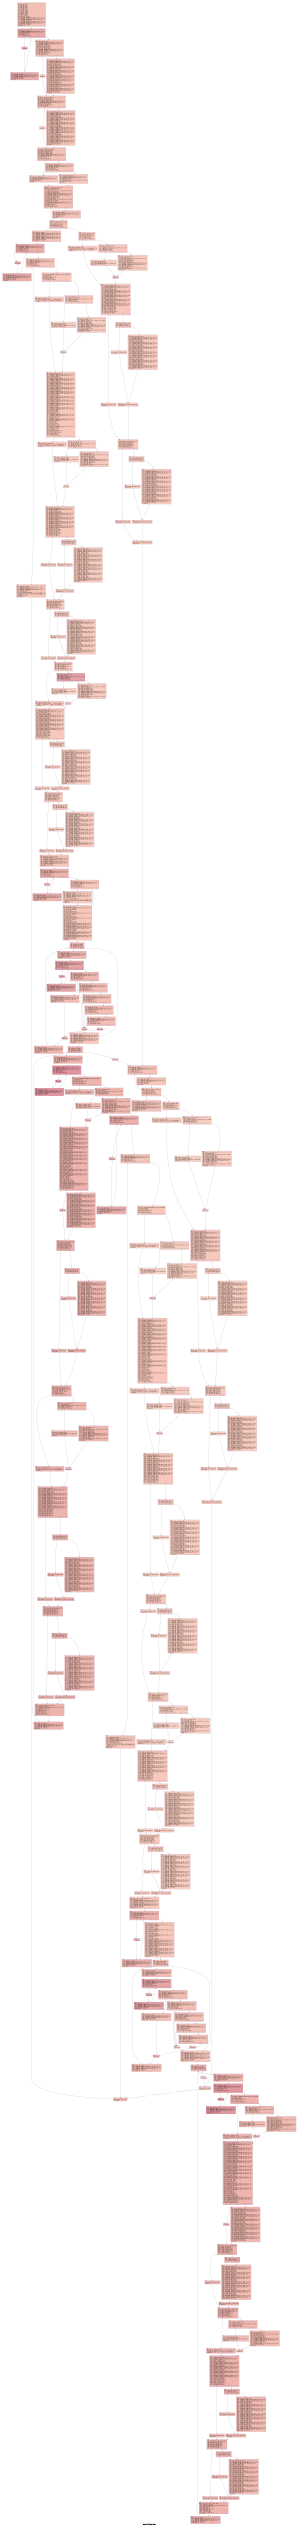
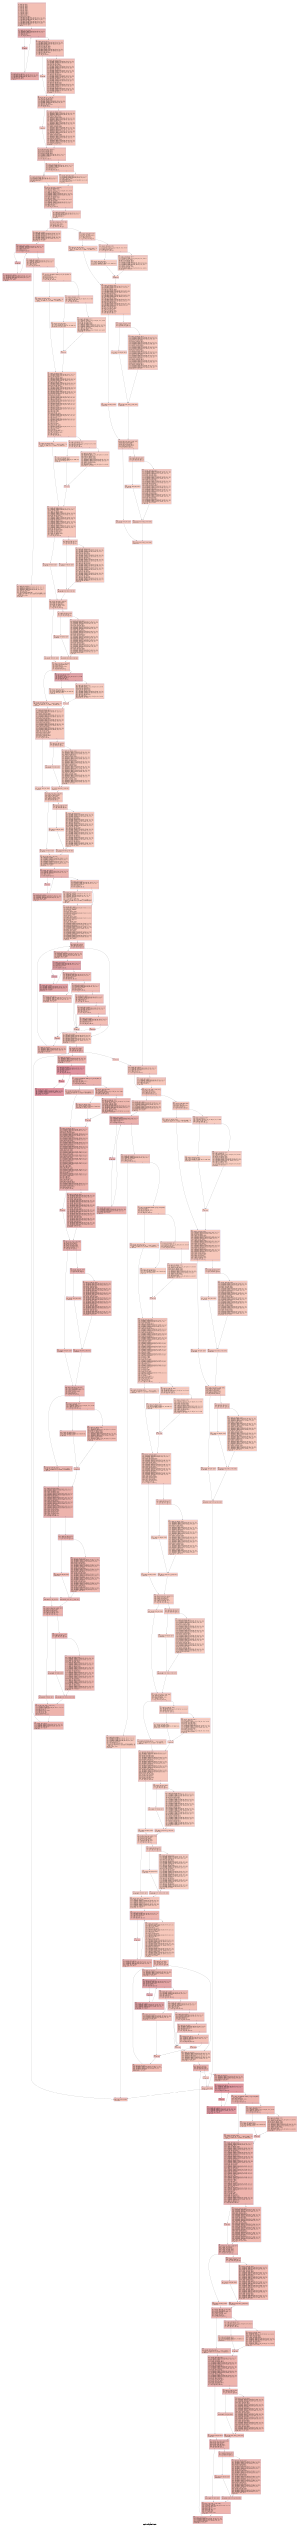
node "2062:": added
